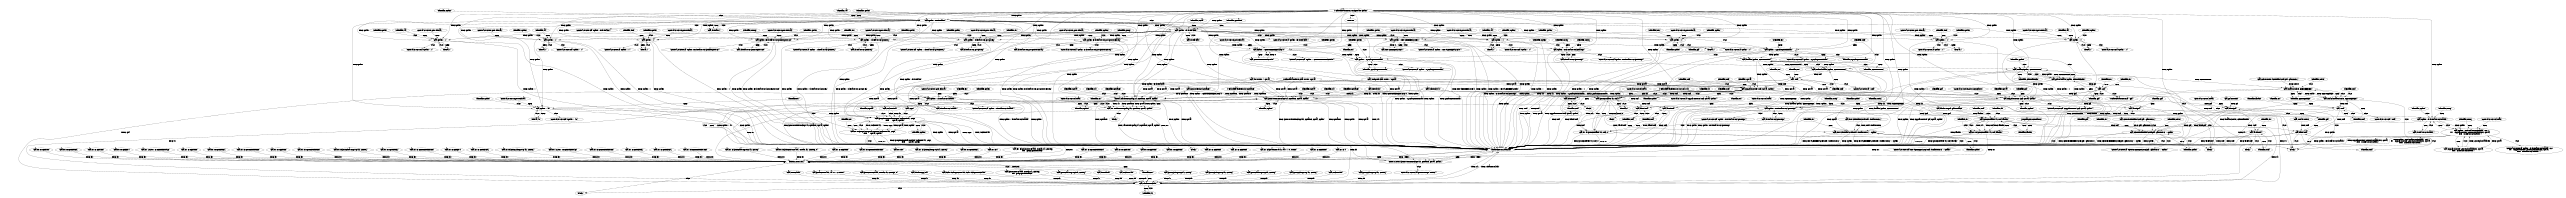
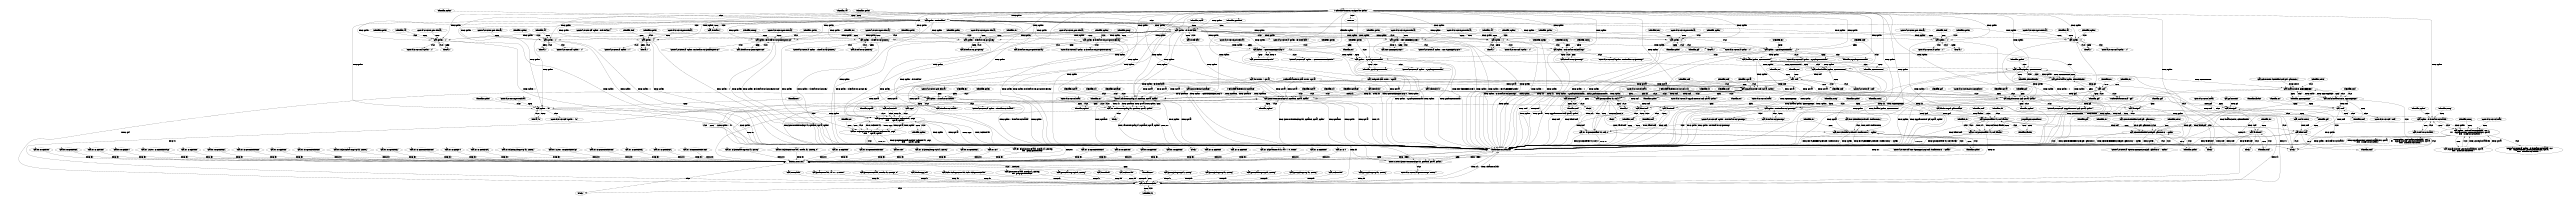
edge "(MethodParameterIn,unsigned int optlen)" -> "(Call,optlen < GROUP_FILTER_SIZE(0))": label "DDG: optlen" -> "KERNEL: optlen"
node "(ControlStructure,if (optlen < sizeof(struct group_req)))": removed
edge "(Call,ip_mc_msfilter(sk, msf, ifindex))" -> "(MethodReturn,static int)": label "DDG: ifindex" -> "DDG: kfree(msf)"
